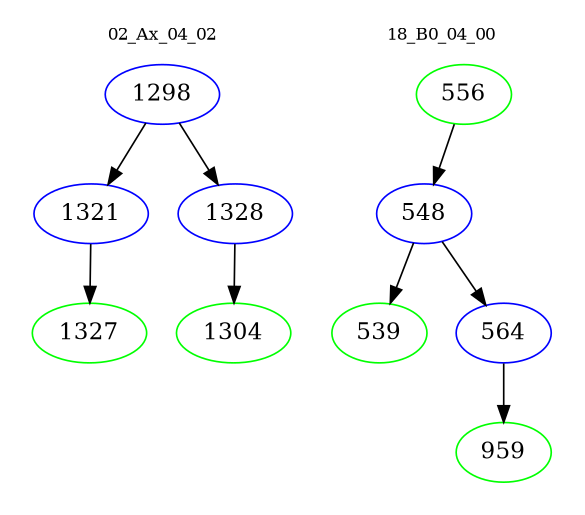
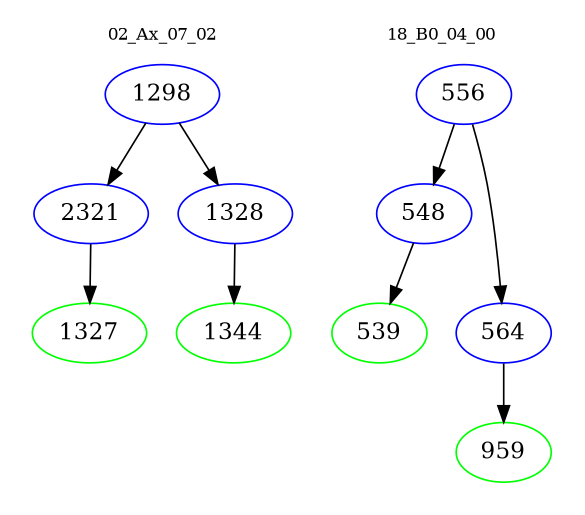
cluster "02_Ax_04_02": label "02_Ax_04_02" -> "02_Ax_07_02"
node "556": color green -> blue
node "1321": label "1321" -> "2321"
edge "548" -> "564": now "556" -> "564"
node "1304": label "1304" -> "1344"
